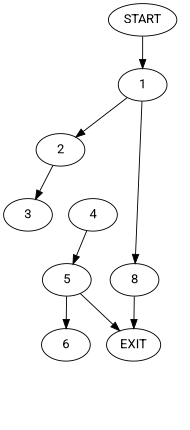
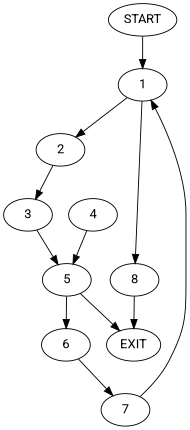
edge "3" -> "5": added
node "7": added
